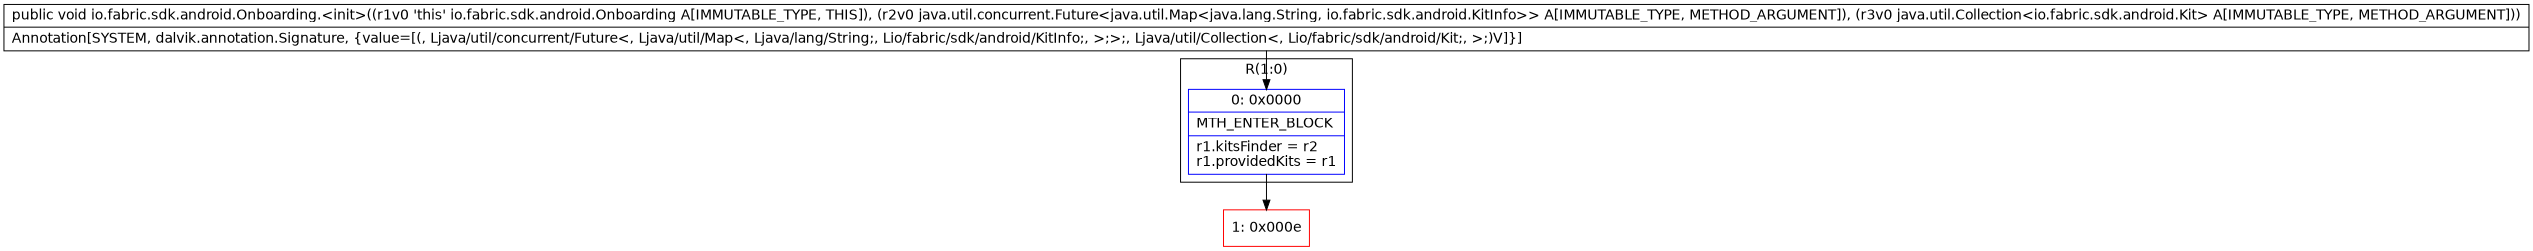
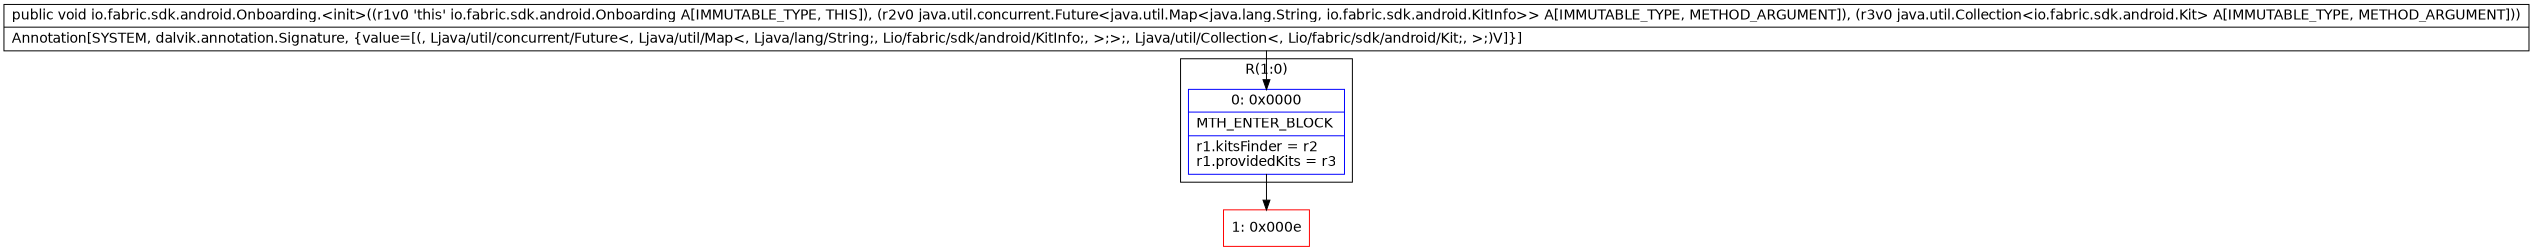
node "0: 0x0000": text "r1.providedKits = r1" -> "r1.providedKits = r3"
